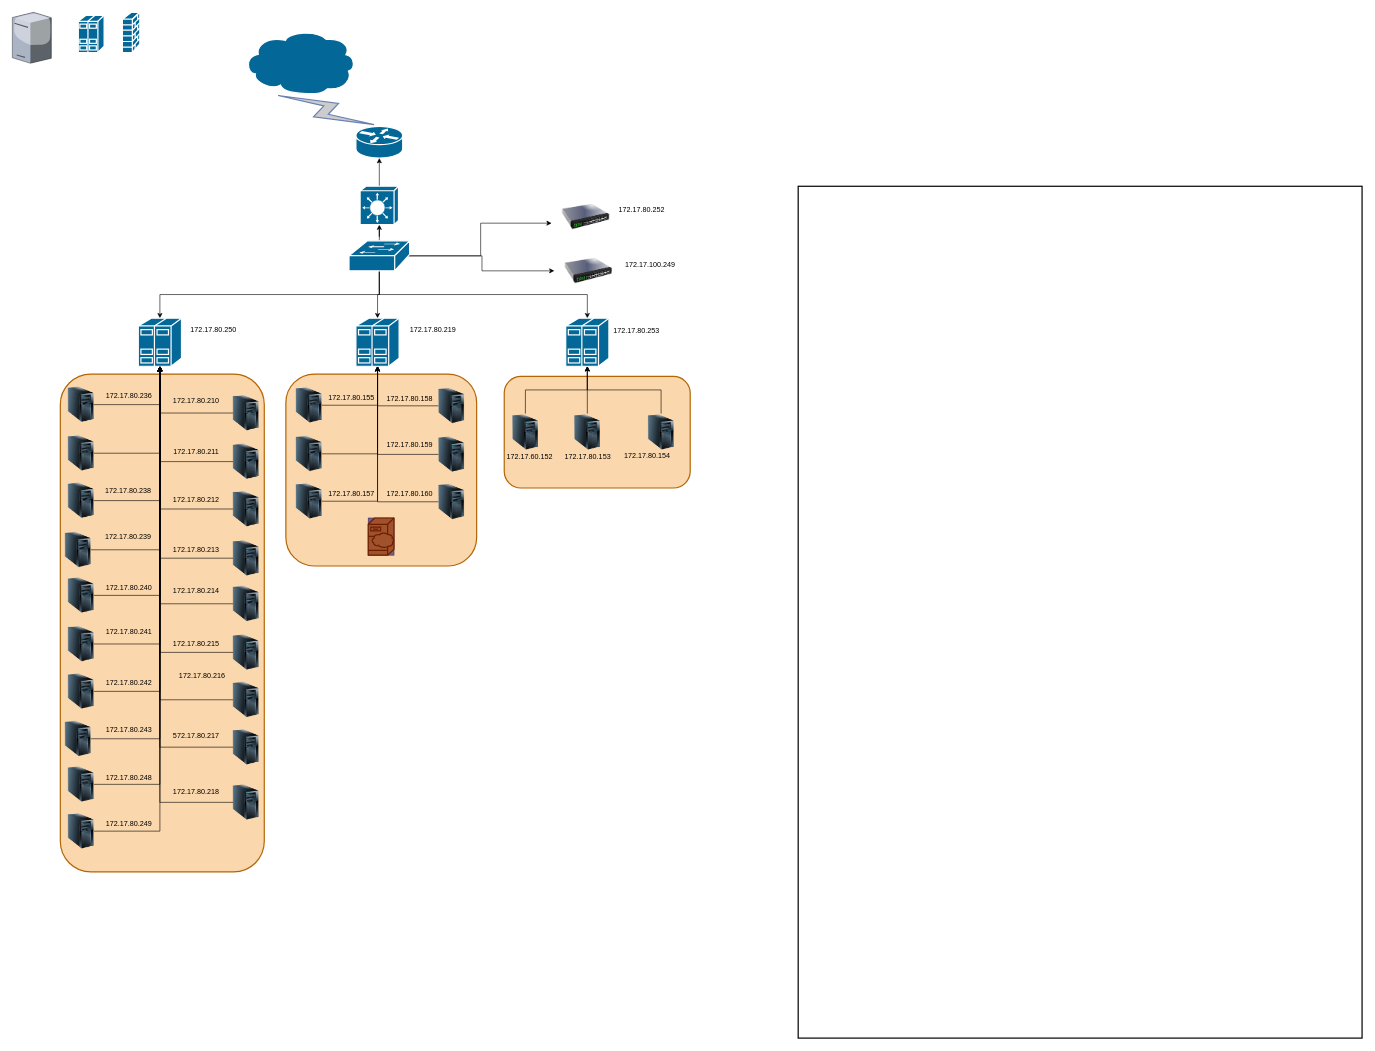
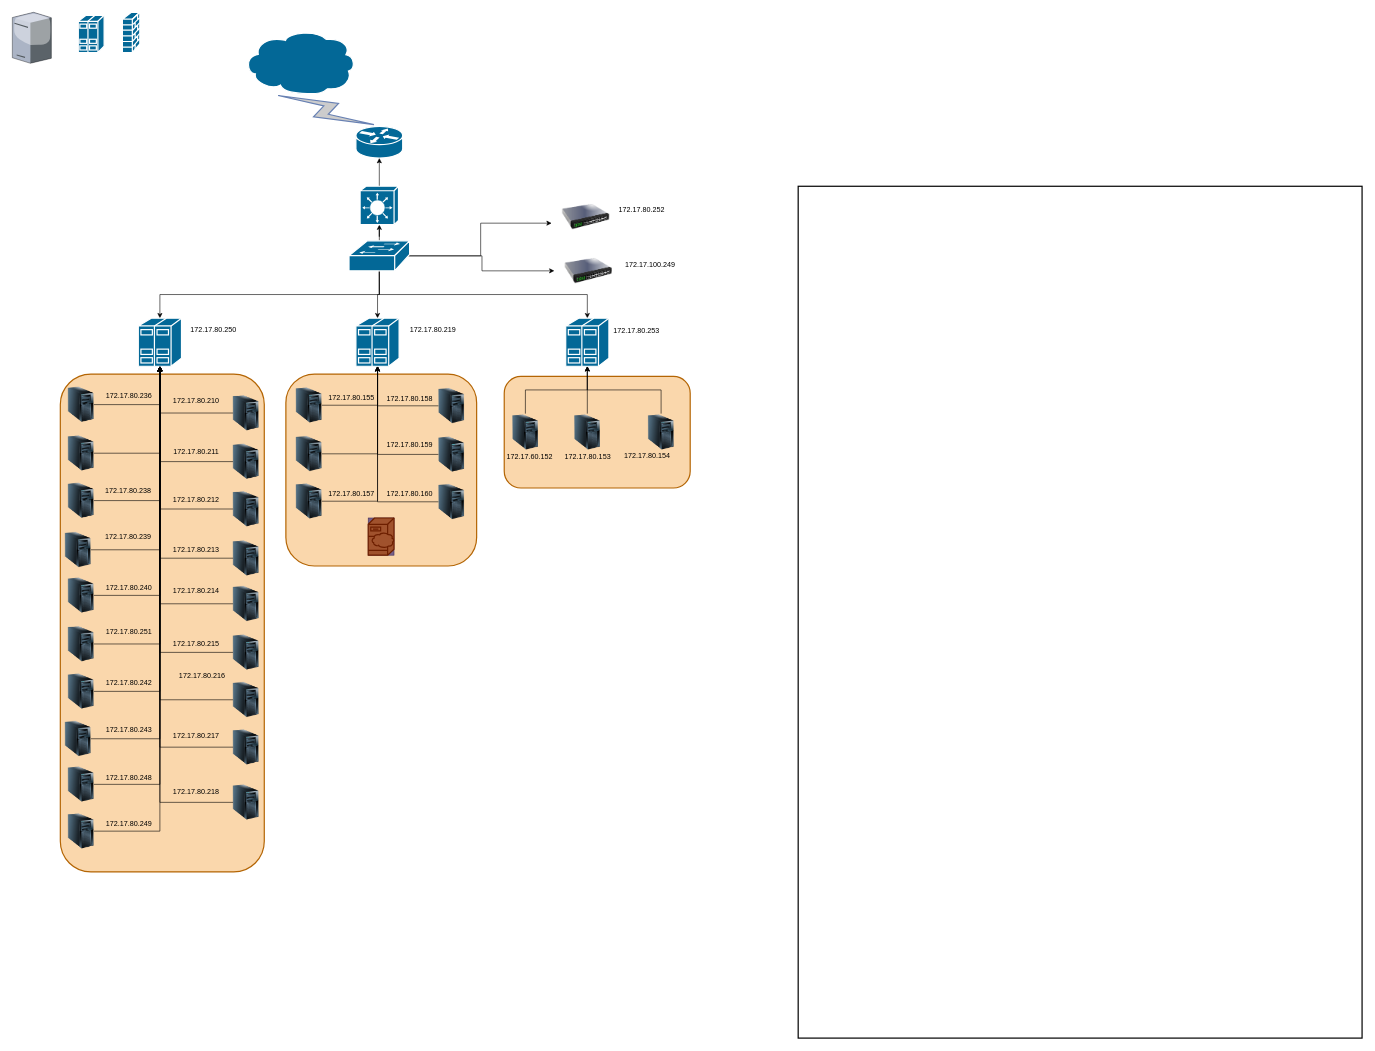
node "172.17.80.241": label "172.17.80.241" -> "172.17.80.251"
node "572.17.80.217": label "572.17.80.217" -> "172.17.80.217"
